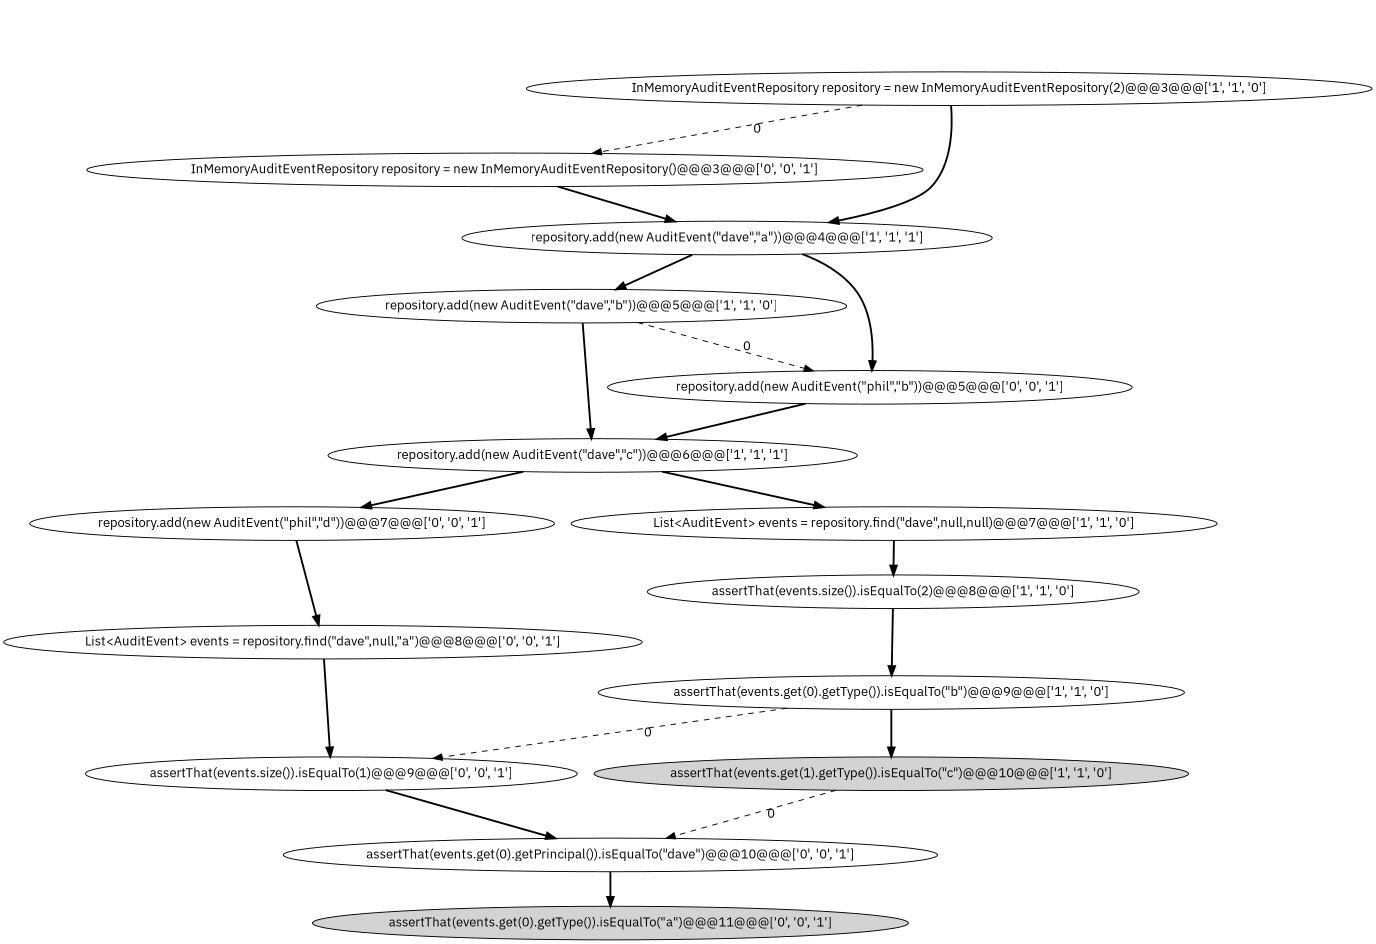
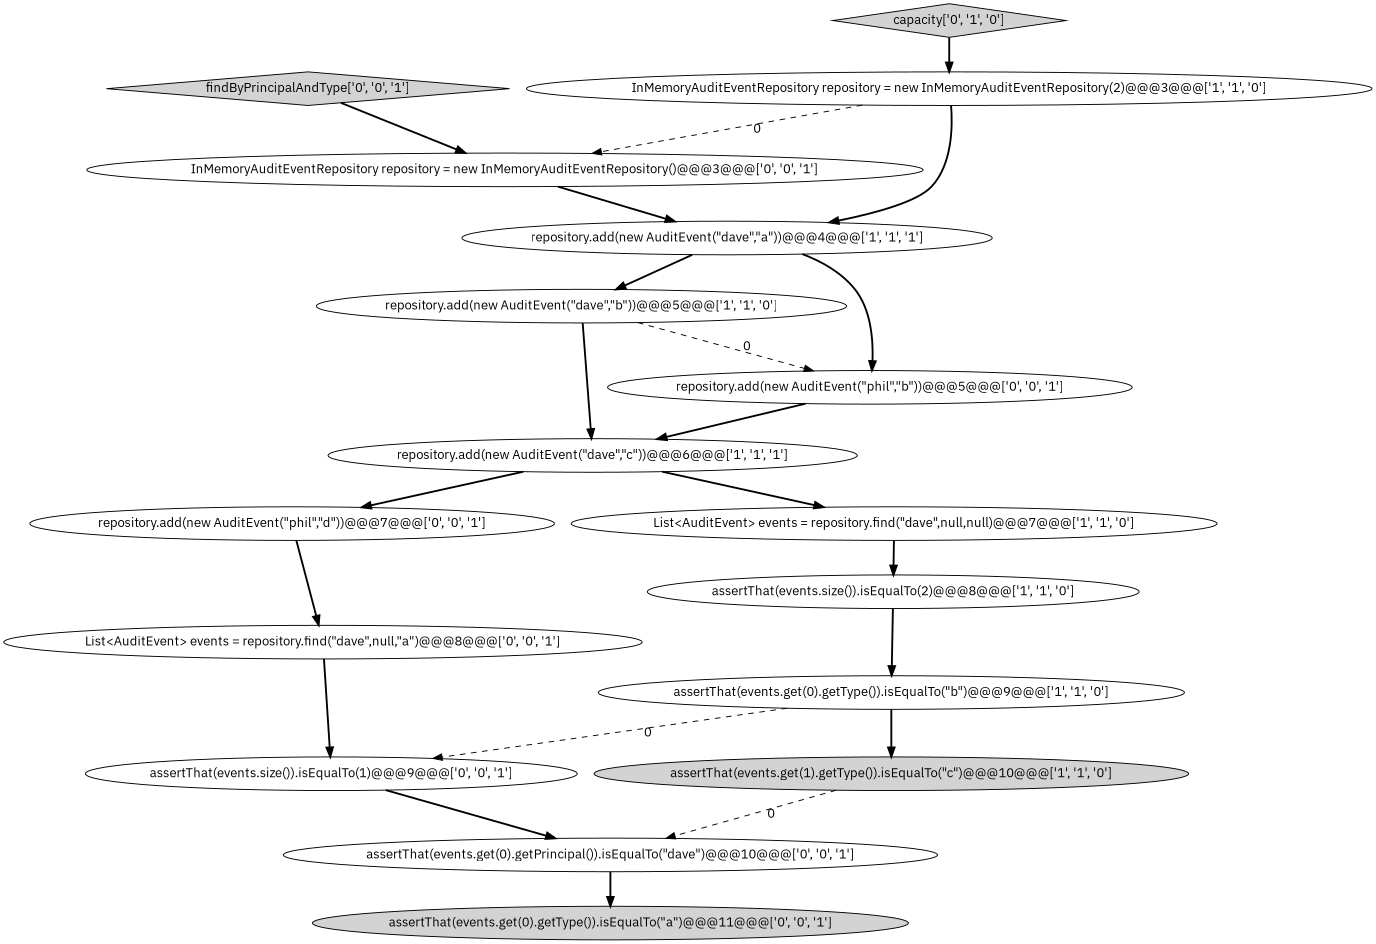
node "capacity['0', '1', '0']": added
node "findByPrincipalAndType['0', '0', '1']": added
